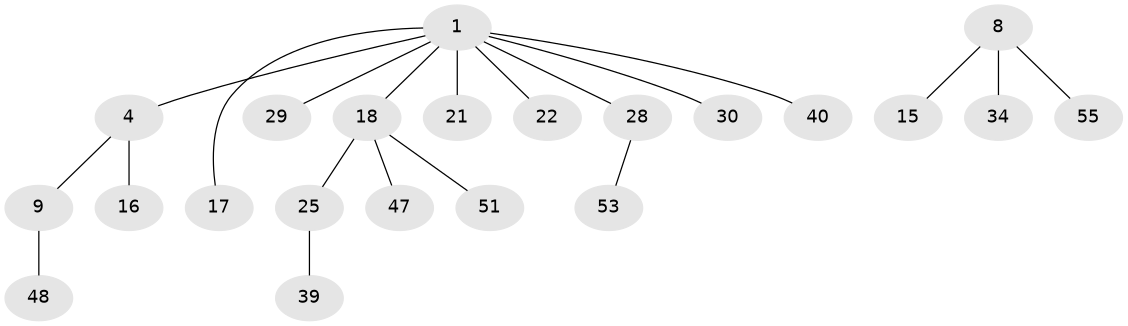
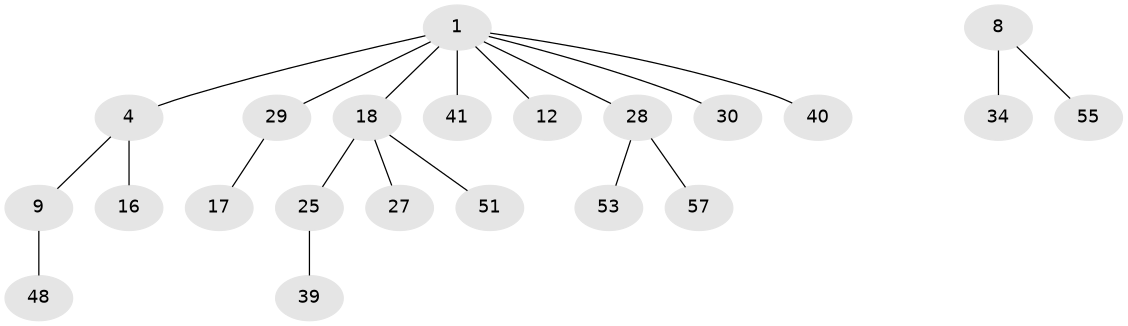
edge "1" -- "17": now "29" -- "17"
node "21": label "21" -> "41"
node "22": label "22" -> "12"
node "15": removed
node "47": label "47" -> "27"
node "57": added
